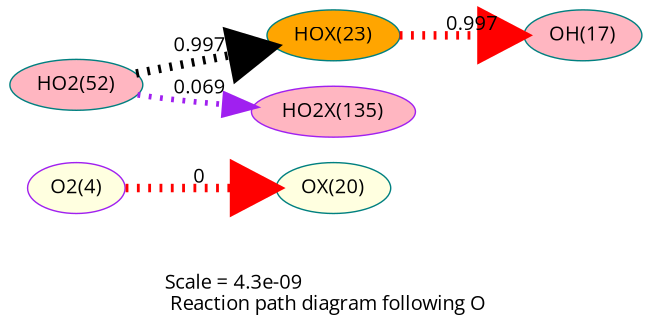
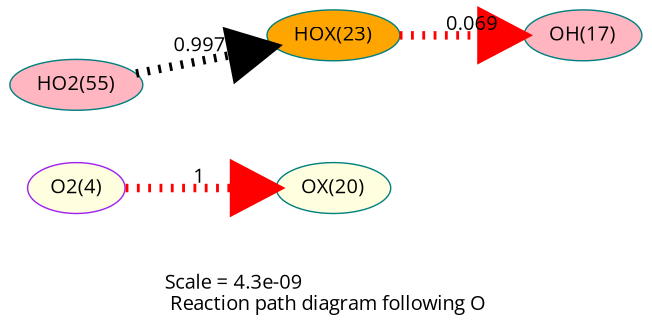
edge "HOX(23)" -> "OH(17)": label " 0.997" -> " 0.069"
node "HO2(52)": label "HO2(52)" -> "HO2(55)"
node "HO2X(135)": removed
edge "O2(4)" -> "OX(20)": label " 0" -> " 1"
